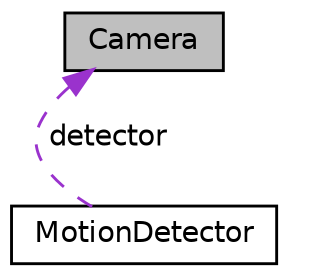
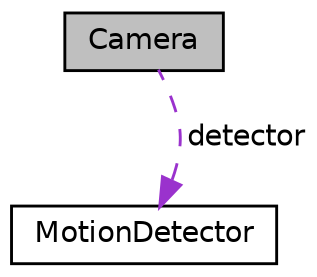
edge "MotionDetector" -> "Camera": reversed
